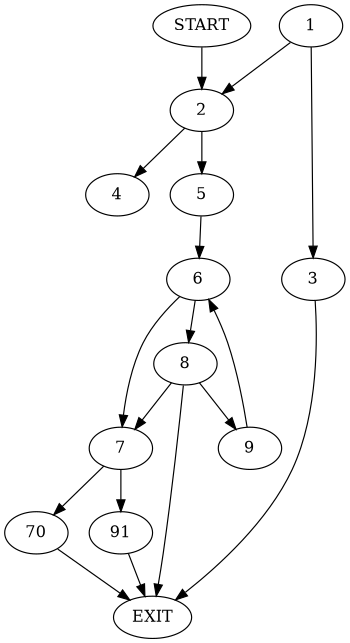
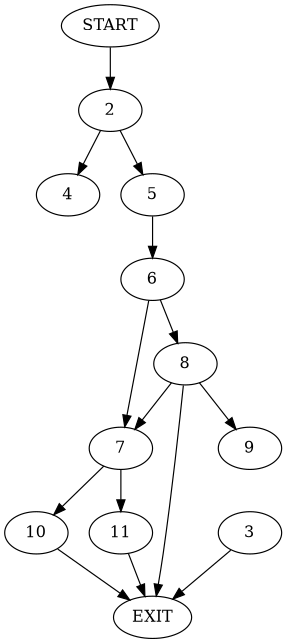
node "1": removed
edge "9" -> "6": removed
node "70": label "70" -> "10"
node "91": label "91" -> "11"
